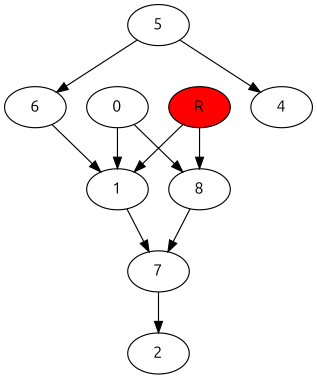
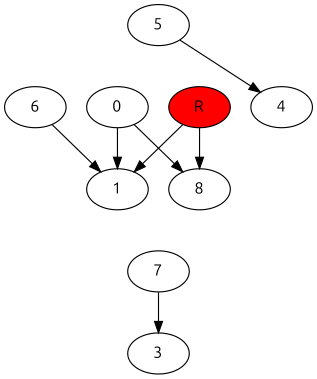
edge "5" -> "6": removed
edge "1" -> "7": removed
edge "8" -> "7": removed
node "2": label "2" -> "3"
